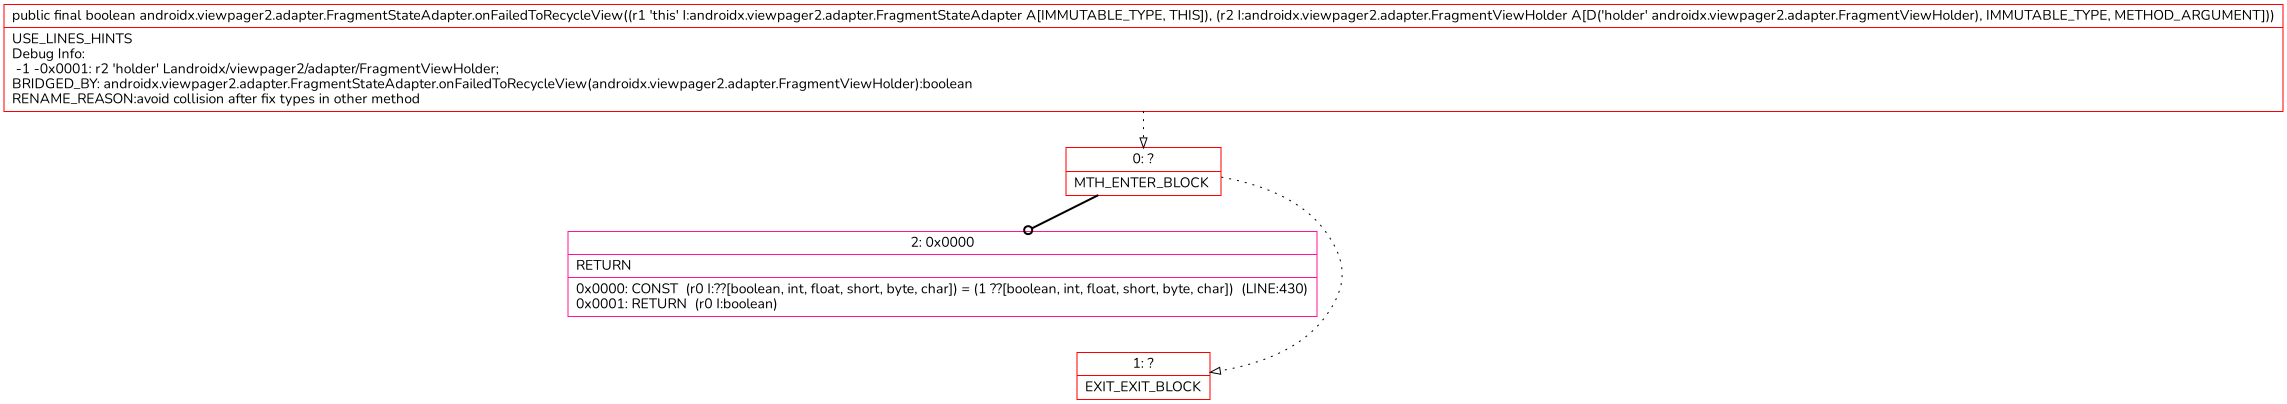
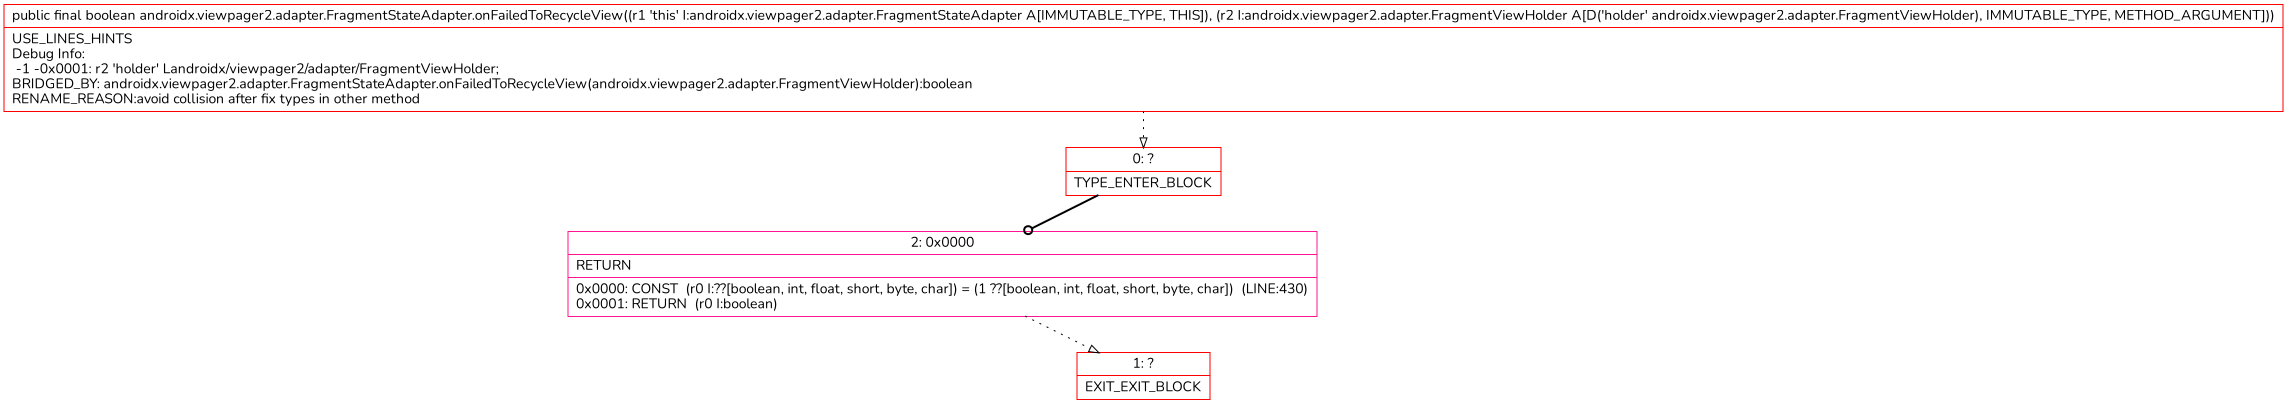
node "0: ?": text "MTH_ENTER_BLOCK" -> "TYPE_ENTER_BLOCK"
edge "0: ?" -> "1: ?": now "2: 0x0000" -> "1: ?"
